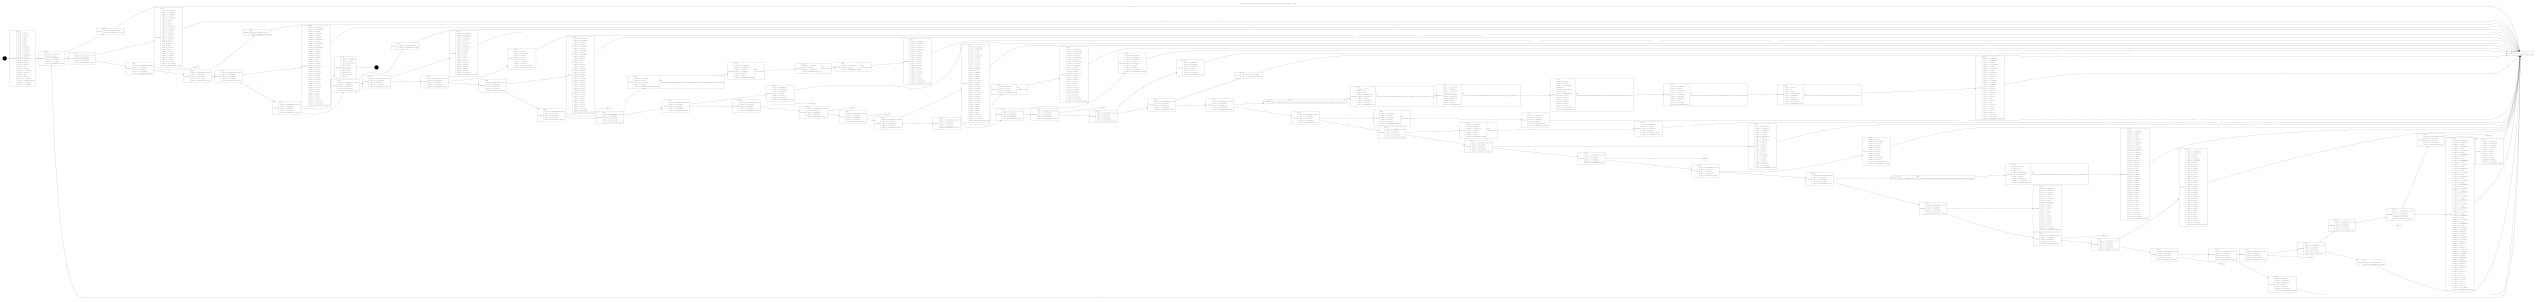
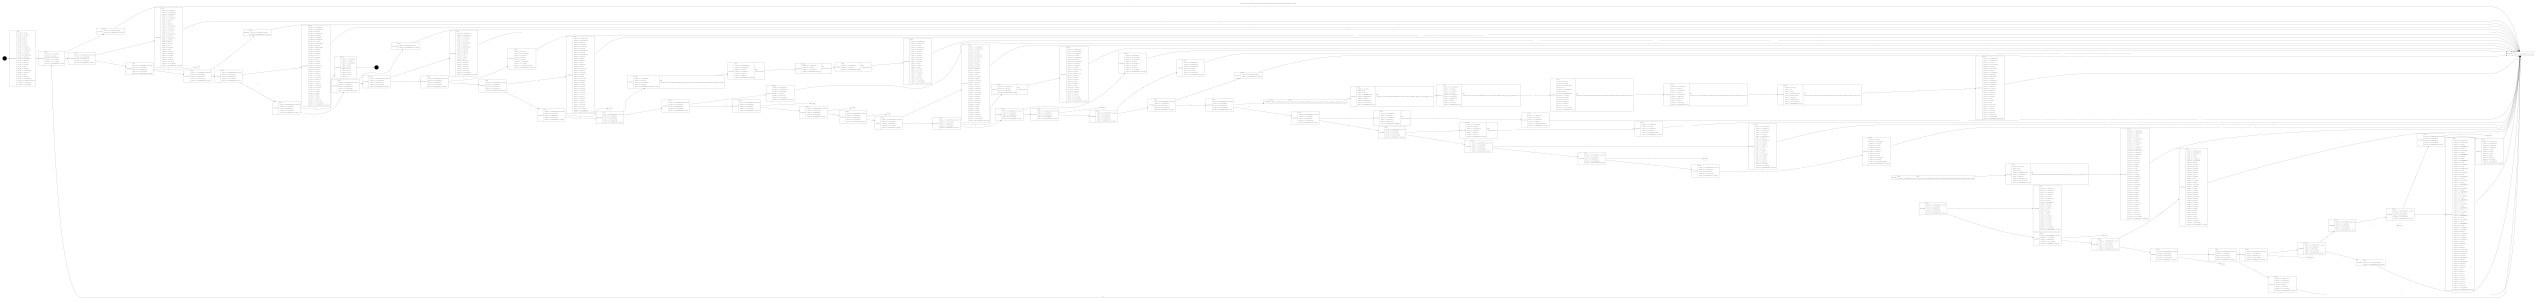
node "0x401818 [28]": removed
